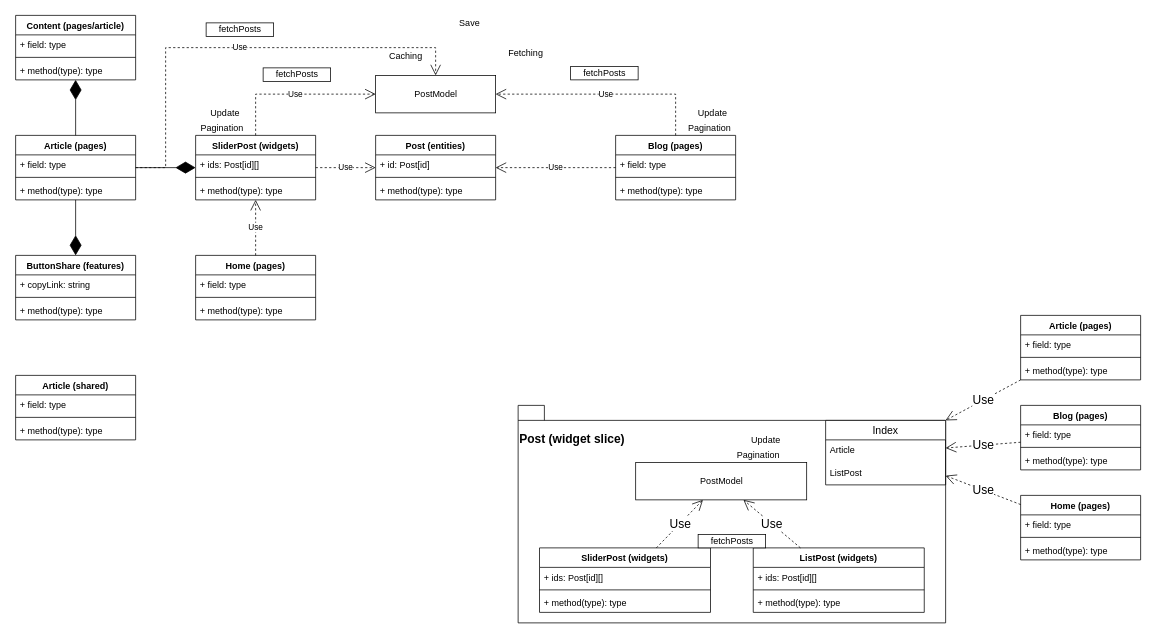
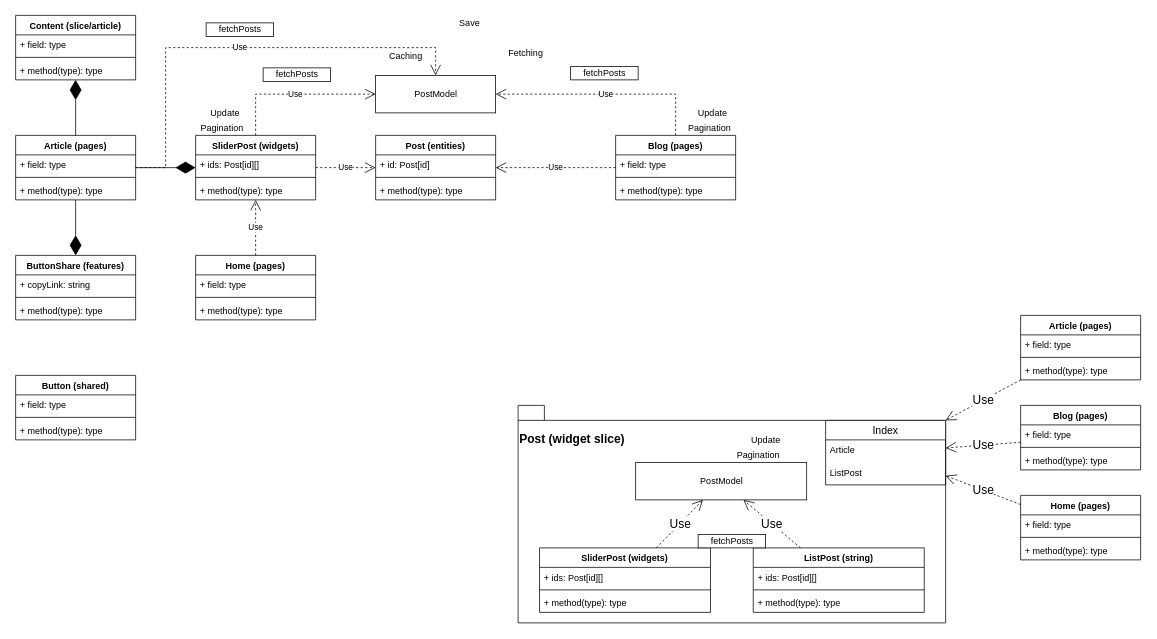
node "Content (pages/article)": label "Content (pages/article)" -> "Content (slice/article)"
node "Article (shared)": label "Article (shared)" -> "Button (shared)"
node "ListPost (widgets)": label "ListPost (widgets)" -> "ListPost (string)"
